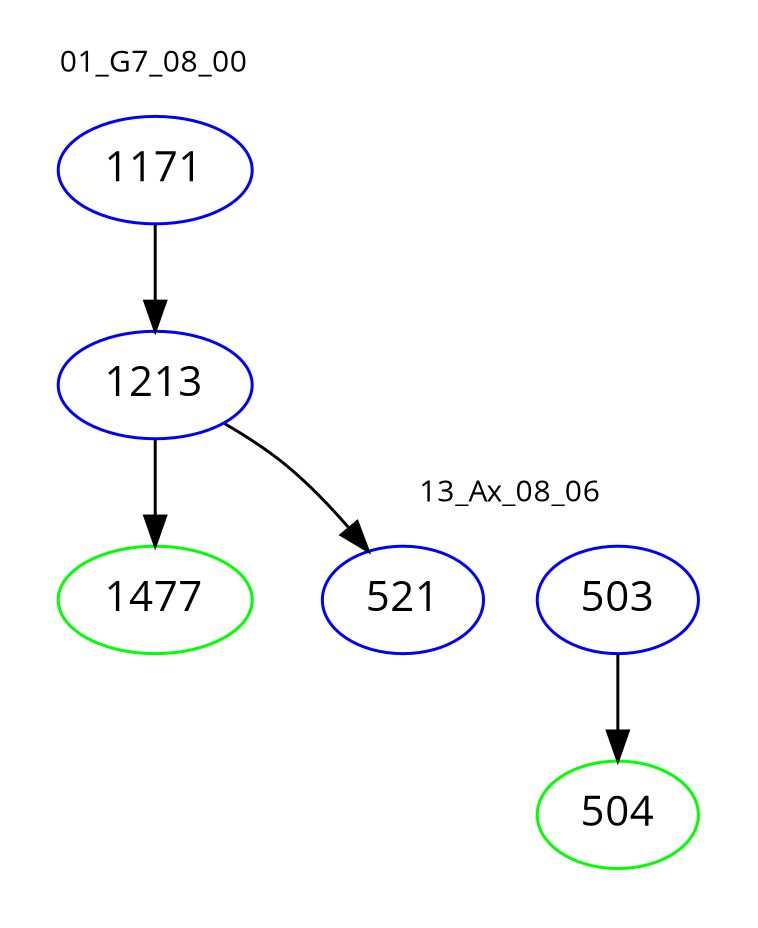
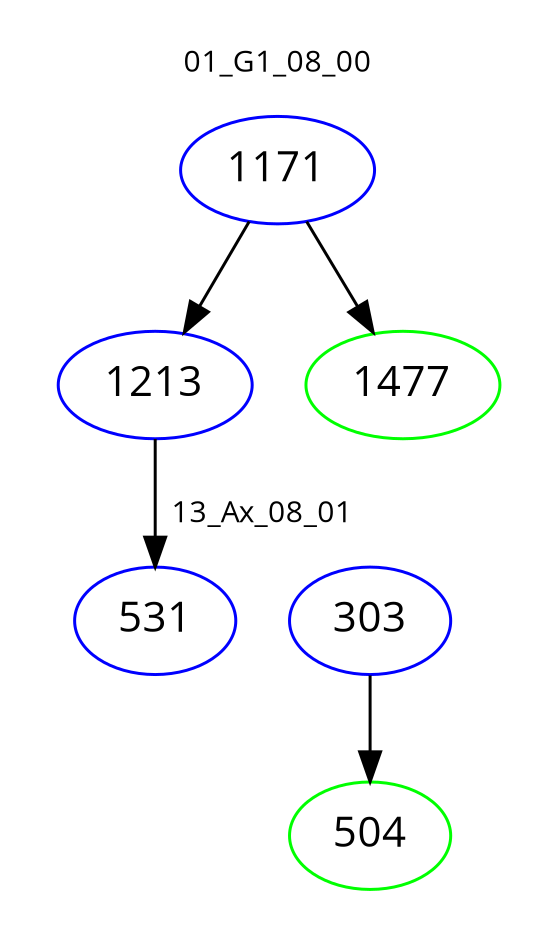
cluster "01_G7_08_00": label "01_G7_08_00" -> "01_G1_08_00"
edge "1213" -> "1477": now "1171" -> "1477"
cluster "13_Ax_08_06": label "13_Ax_08_06" -> "13_Ax_08_01"
node "521": label "521" -> "531"
node "503": label "503" -> "303"
